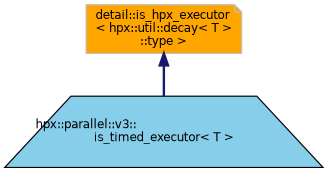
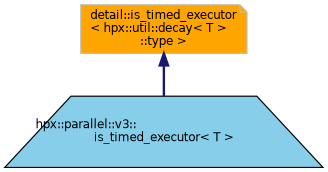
node "detail::is_hpx_executor < hpx::util::decay< T > ::type >": label "detail::is_hpx_executor < hpx::util::decay< T > ::type >" -> "detail::is_timed_executor < hpx::util::decay< T > ::type >"
